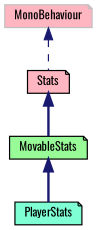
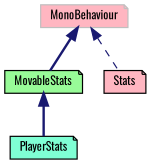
edge "MovableStats" -> "Stats": now "MovableStats" -> "MonoBehaviour"
